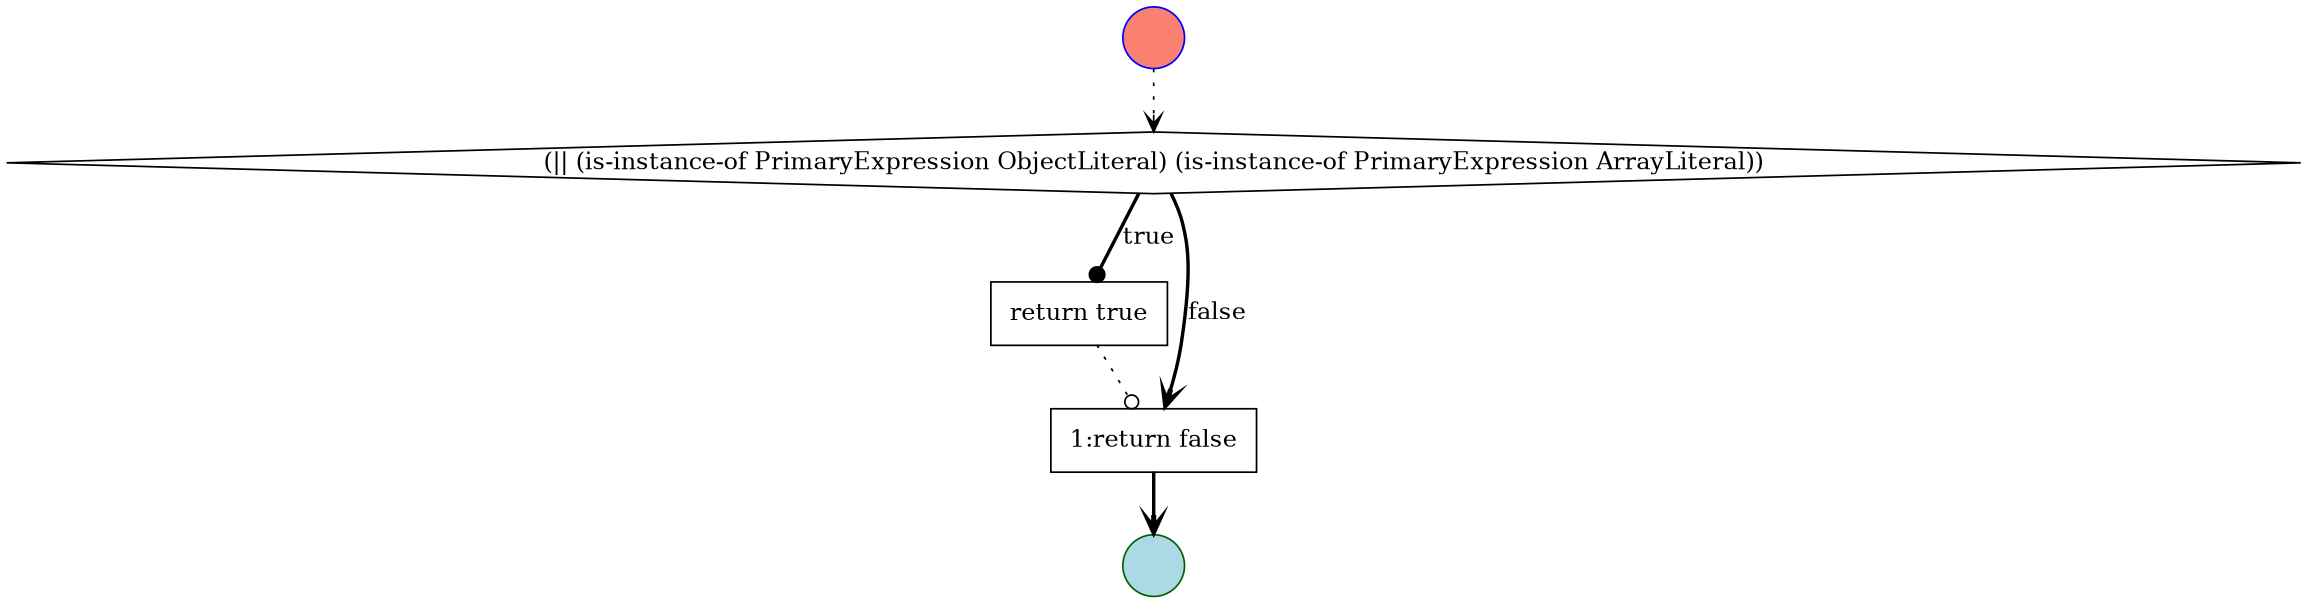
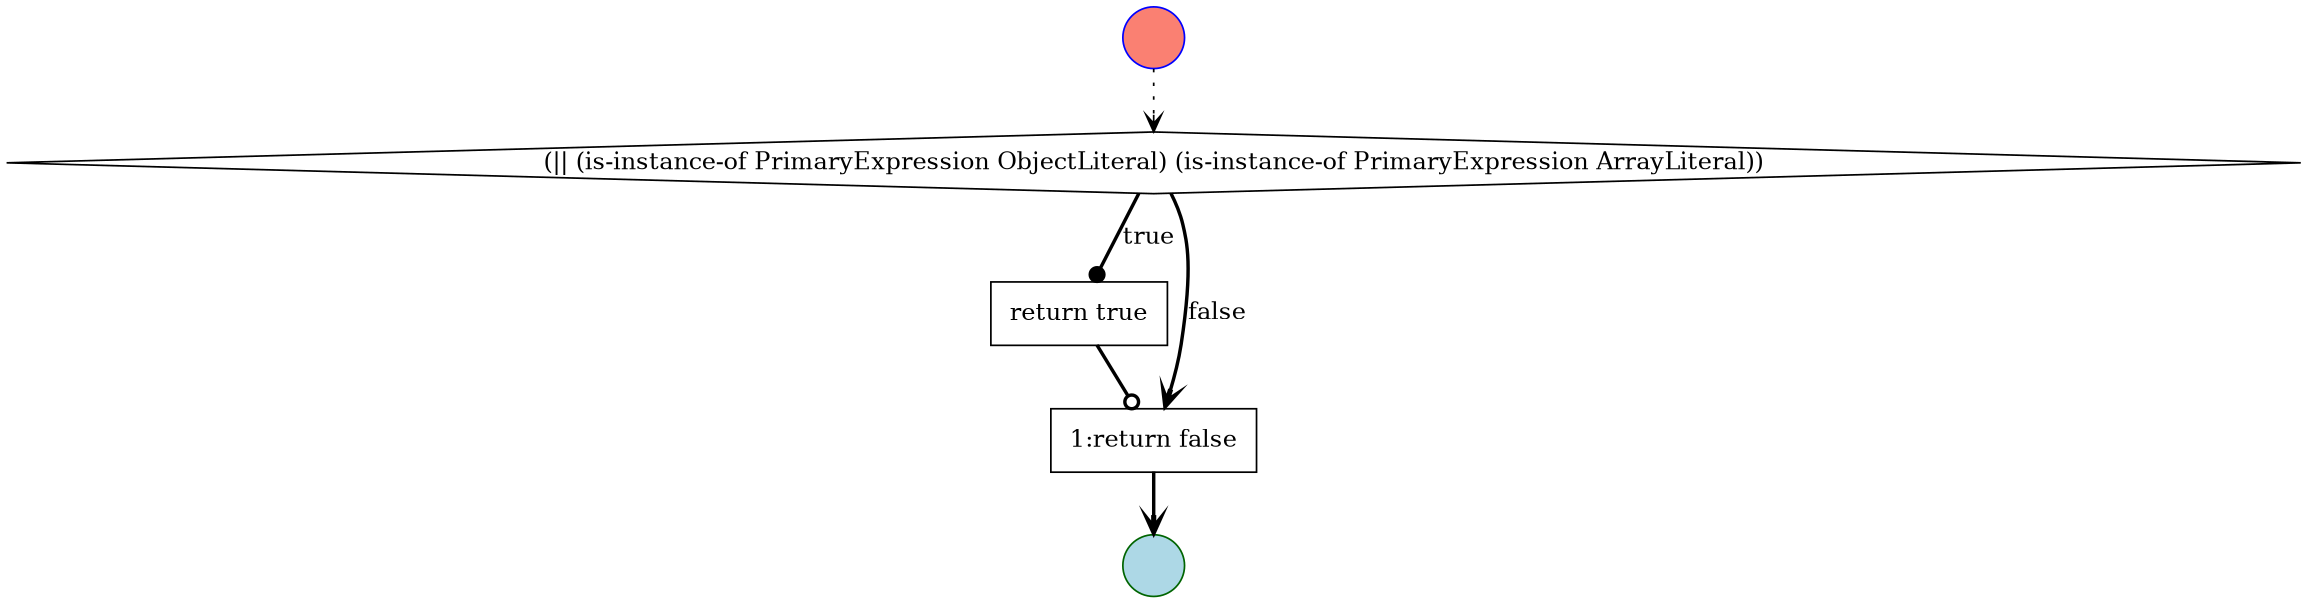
edge "return true" -> "1:return false": style dotted -> bold
